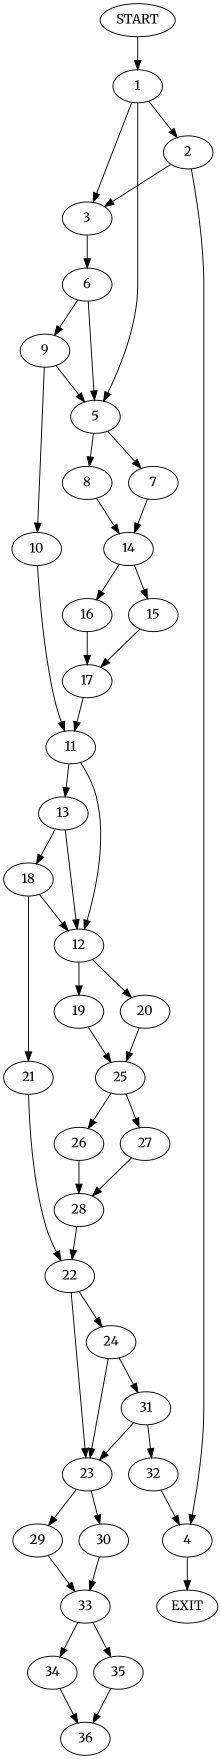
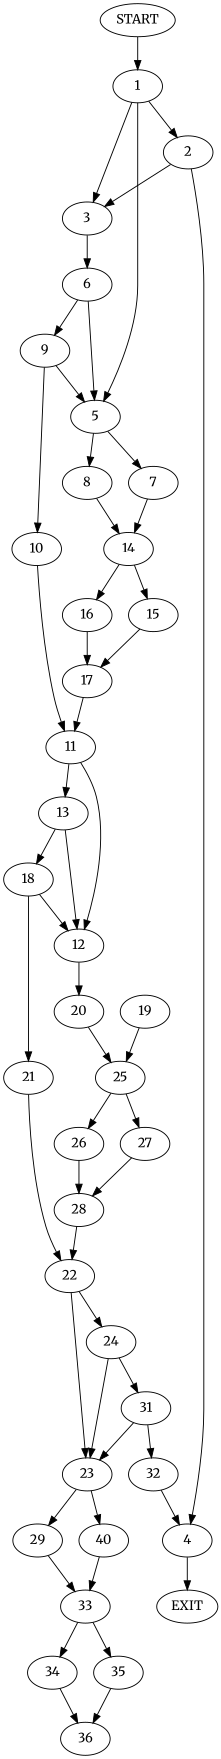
edge "12" -> "19": removed
node "30": label "30" -> "40"
